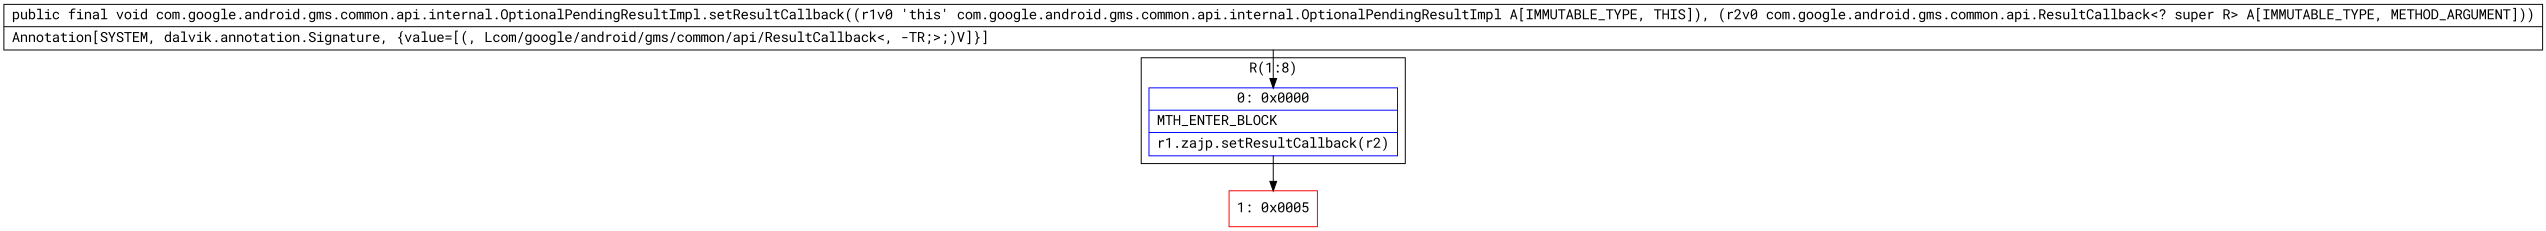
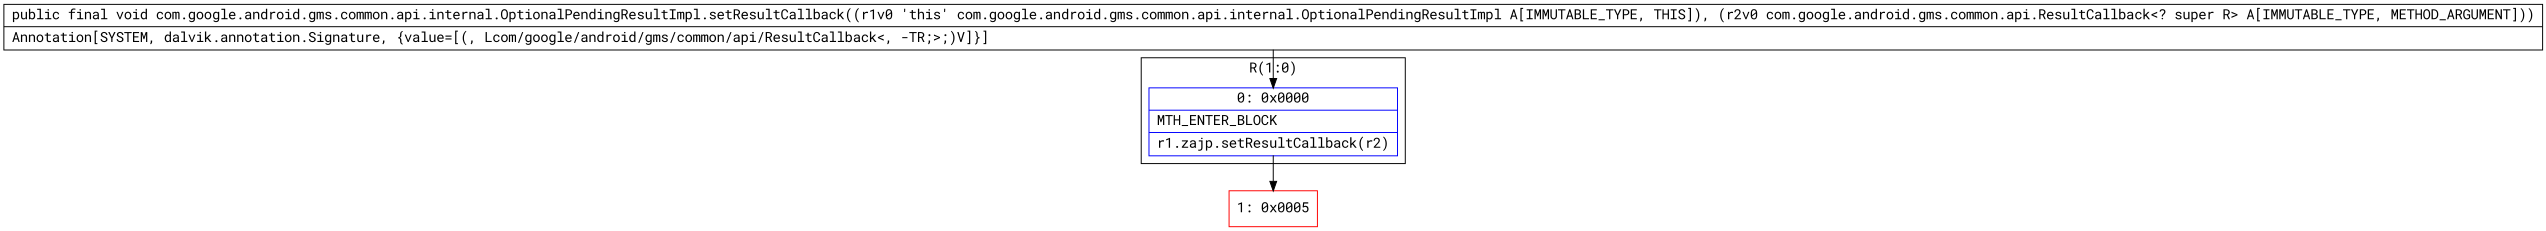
cluster "R(1:8)": label "R(1:8)" -> "R(1:0)"
